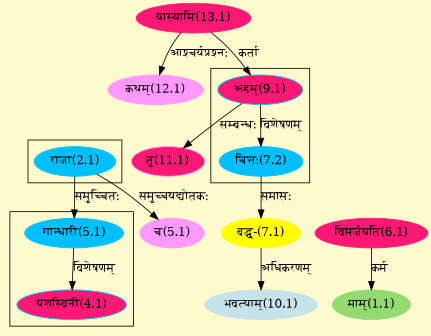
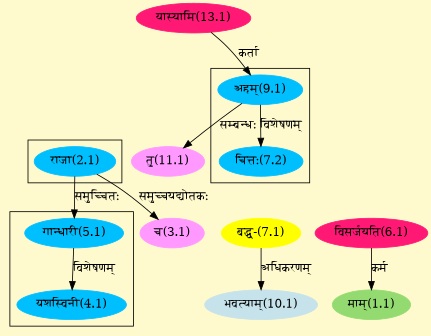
node "कथम्(12.1)": removed
node "अहम्(9.1)": fillcolor #ff1975 -> #00bfff
node "तु(11.1)": fillcolor #ff1975 -> #ff99ff
edge "चित्तः(7.2)" -> "बद्ध-(7.1)": removed, label "समासः"
node "च(5.1)": label "च(5.1)" -> "च(3.1)"
node "यशस्विनी(4.1)": fillcolor #ff1975 -> #00bfff
